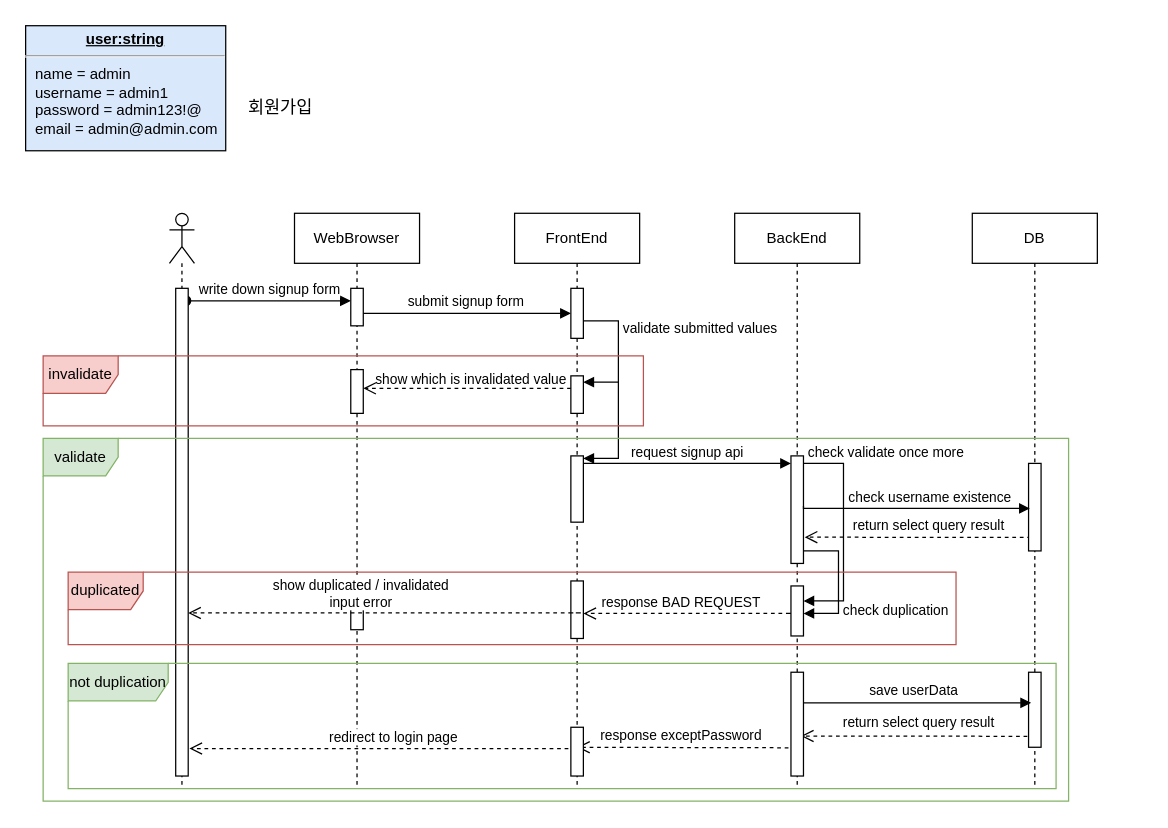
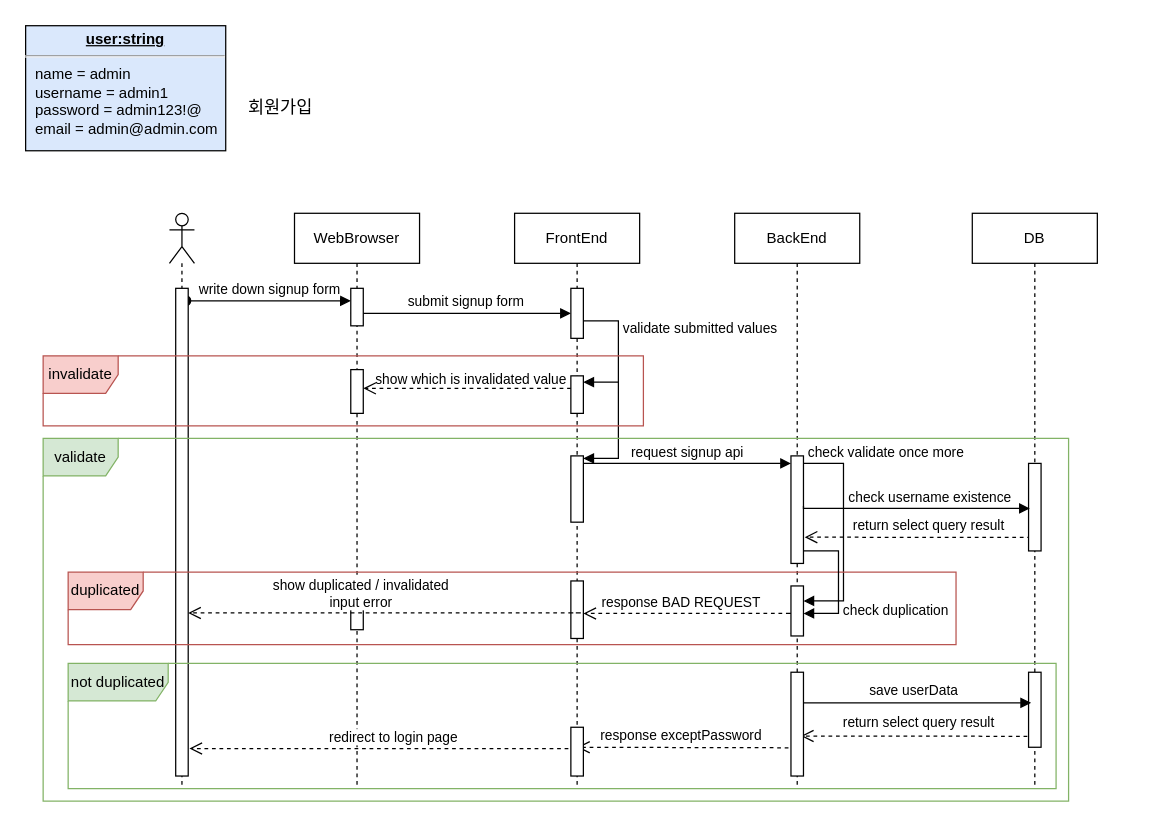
node "not duplication": label "not duplication" -> "not duplicated"
